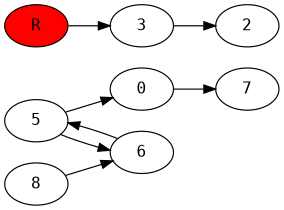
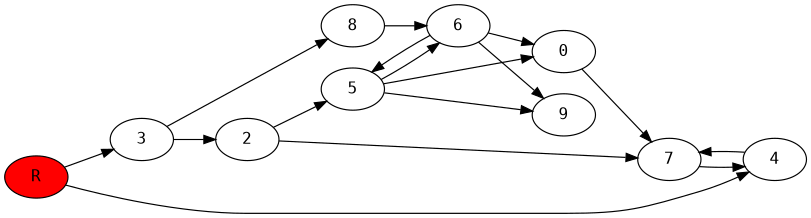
edge "6" -> "0": added
edge "3" -> "8": added
node "9": added
edge "2" -> "5": added
edge "2" -> "7": added
node "4": added
